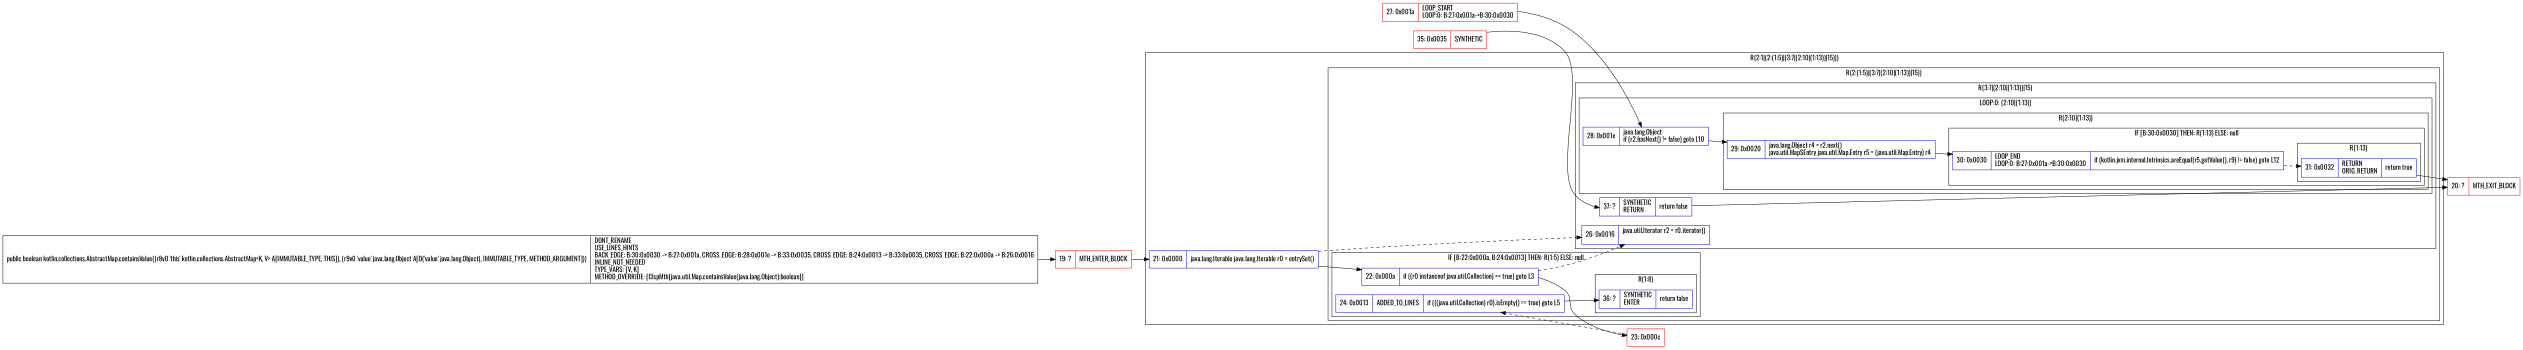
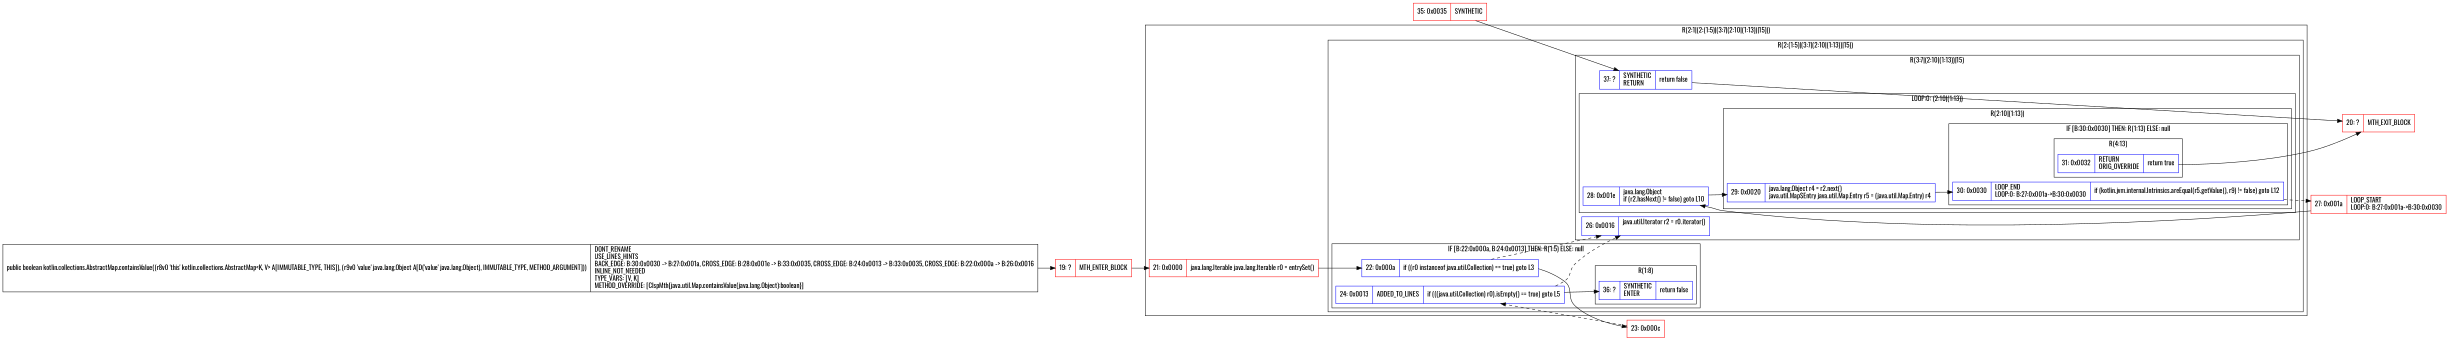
cluster "R(1:13)": label "R(1:13)" -> "R(4:13)"
edge "30: 0x0030" -> "31: 0x0032": now "30: 0x0030" -> "27: 0x001a"
node "31: 0x0032": text "ORIG_RETURN" -> "ORIG_OVERRIDE"
edge "21: 0x0000" -> "26: 0x0016": now "24: 0x0013" -> "26: 0x0016"
node "21: 0x0000": color blue -> red
